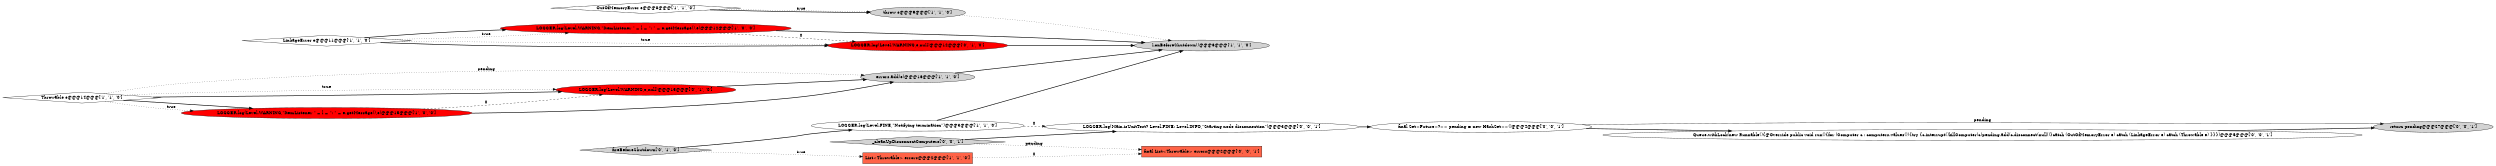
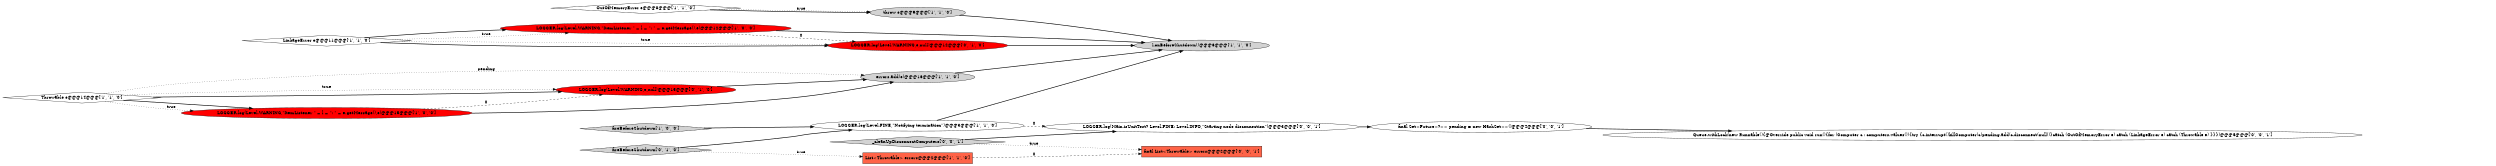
edge "throw e@@@9@@@['1', '1', '0']" -> "l.onBeforeShutdown()@@@6@@@['1', '1', '0']": style dotted -> bold
node "return pending@@@27@@@['0', '0', '1']": removed
node "fireBeforeShutdown['1', '0', '0']": added
edge "_cleanUpDisconnectComputers['0', '0', '1']" -> "final List<Throwable> errors@@@2@@@['0', '0', '1']": label "pending" -> "true"
edge "List<Throwable> errors@@@2@@@['1', '1', '0']" -> "final List<Throwable> errors@@@2@@@['0', '0', '1']": style dotted -> dashed
